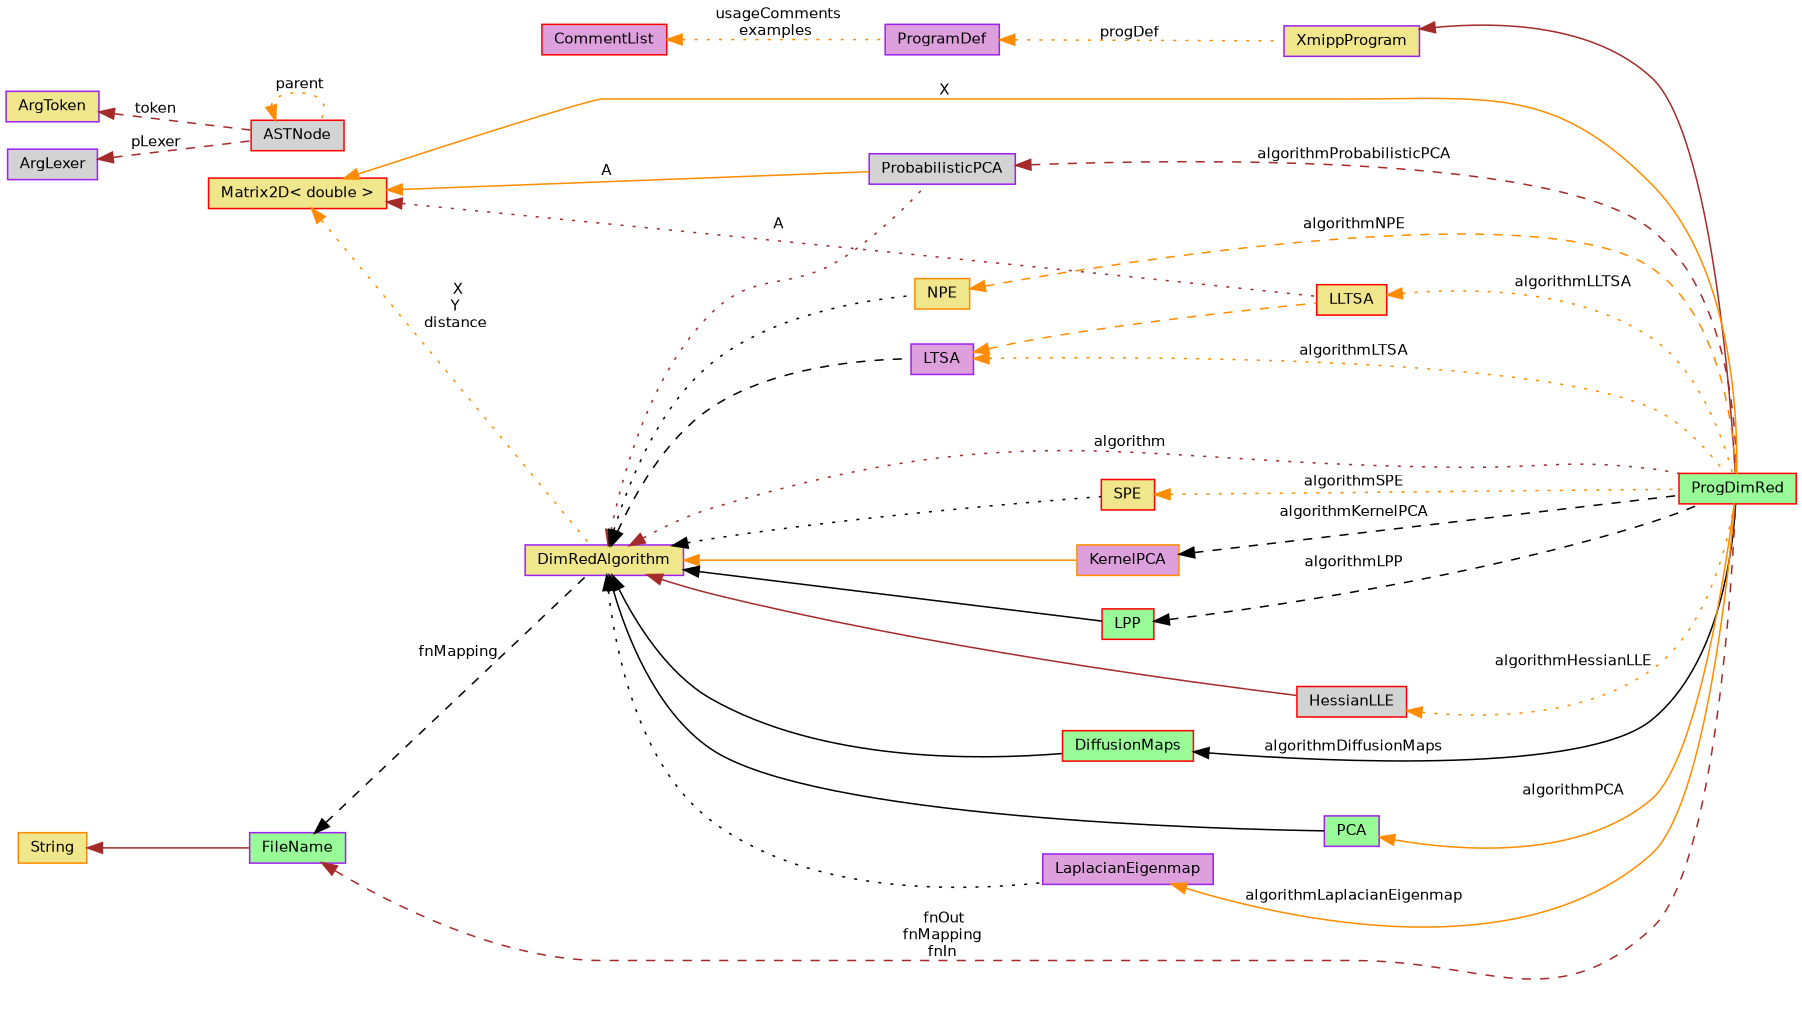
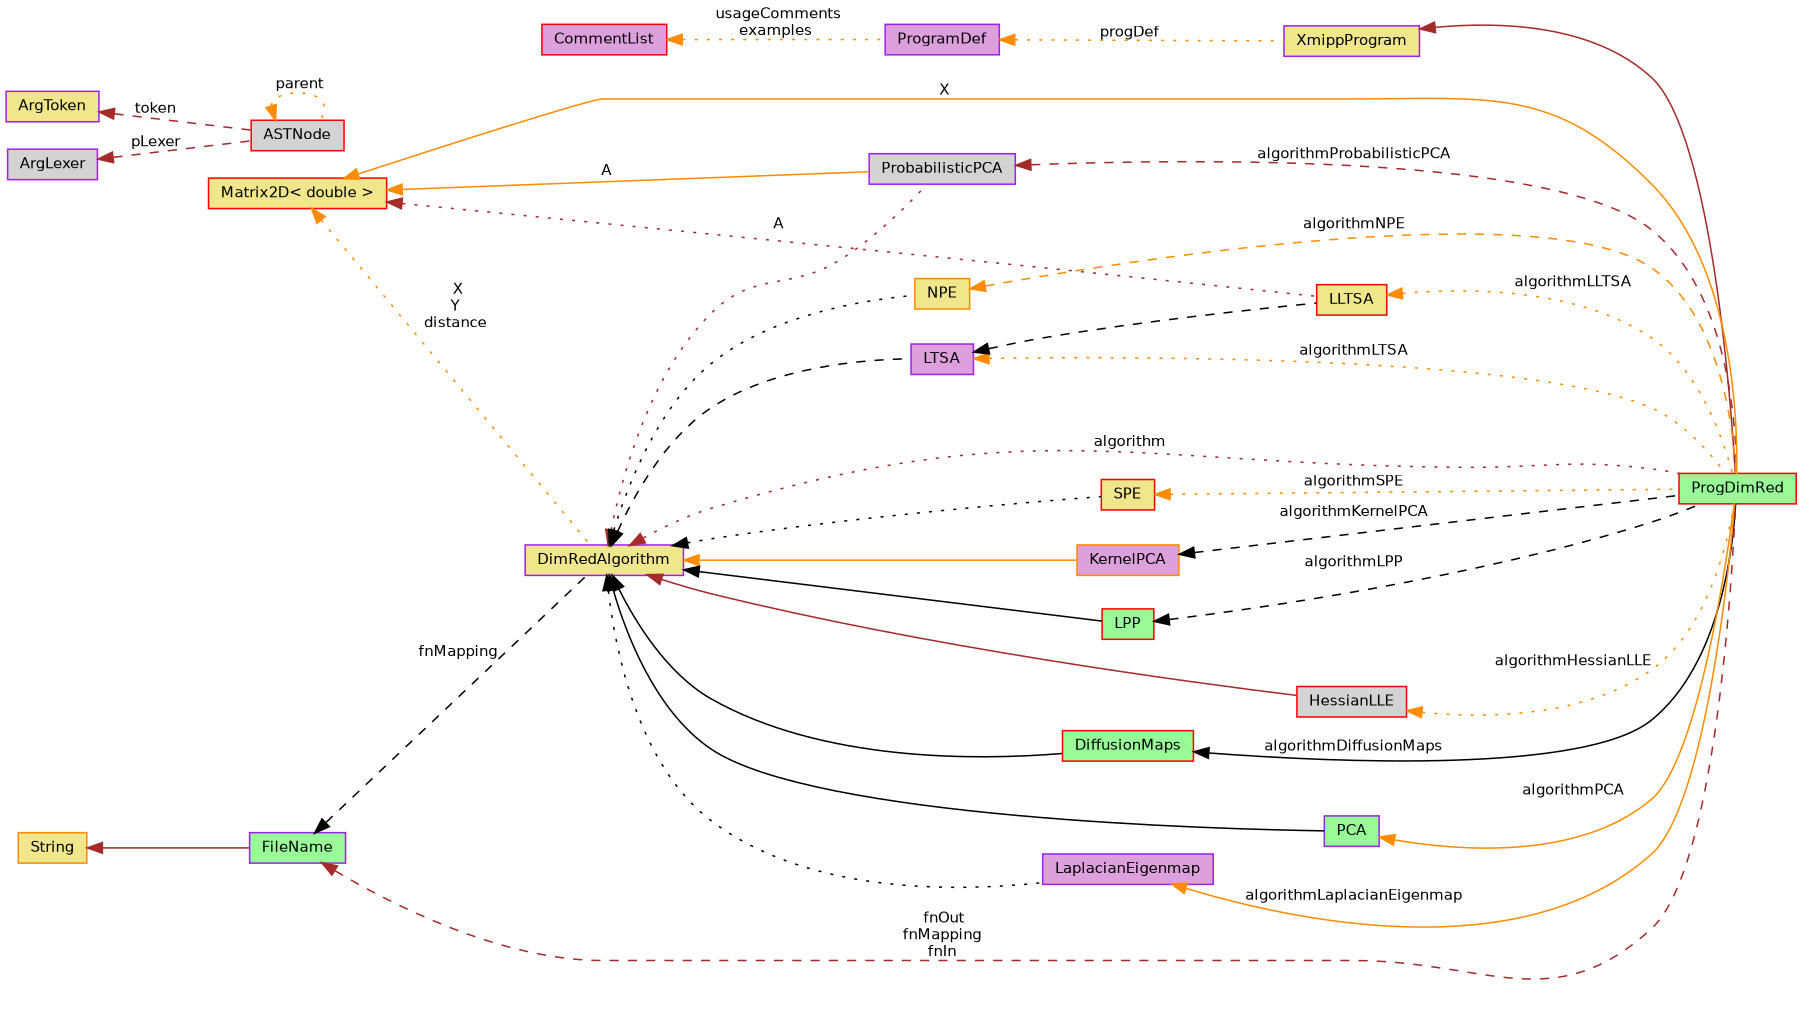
edge "LLTSA" -> "LTSA": color darkorange -> black
